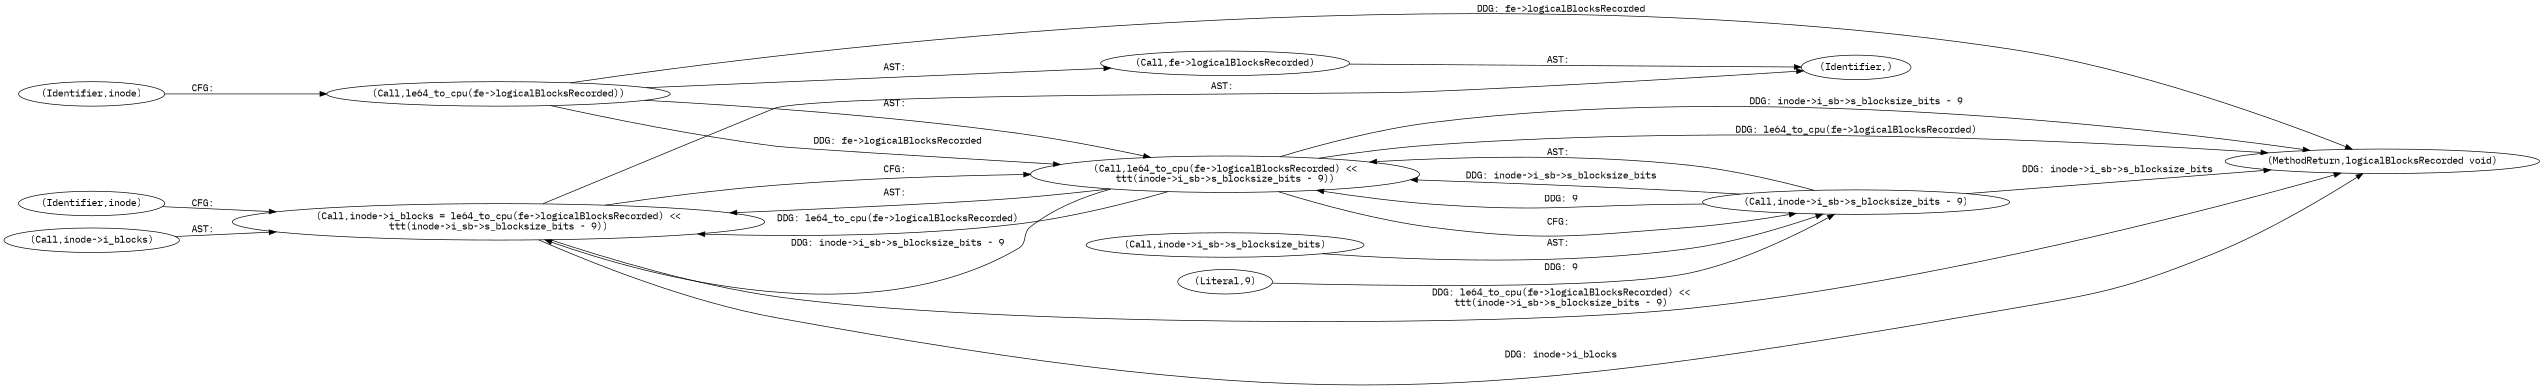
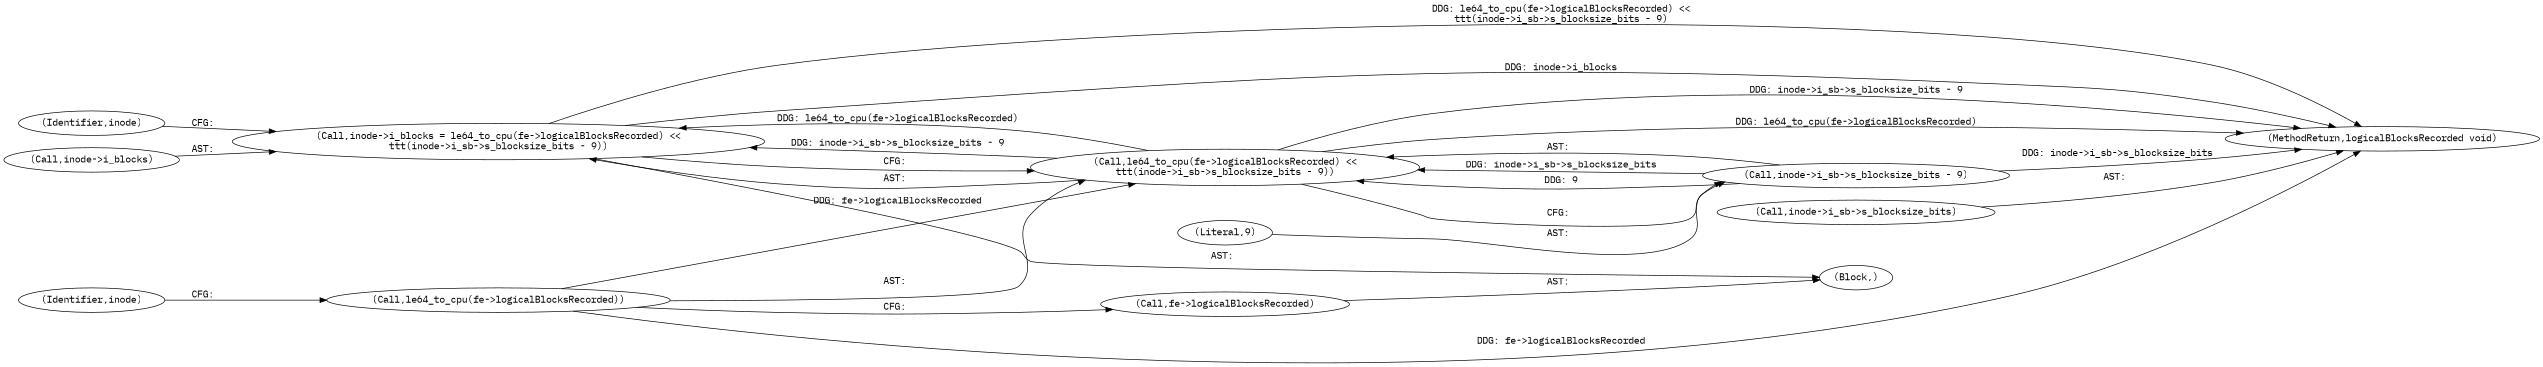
node "(Identifier,)": label "(Identifier,)" -> "(Block,)"
edge "(Call,le64_to_cpu(fe->logicalBlocksRecorded))" -> "(Call,fe->logicalBlocksRecorded)": label "AST: " -> "CFG: "
edge "(Call,inode->i_sb->s_blocksize_bits)" -> "(Call,inode->i_sb->s_blocksize_bits - 9)": now "(Call,inode->i_sb->s_blocksize_bits)" -> "(MethodReturn,logicalBlocksRecorded void)"
edge "(Literal,9)" -> "(Call,inode->i_sb->s_blocksize_bits - 9)": label "DDG: 9" -> "AST: "
